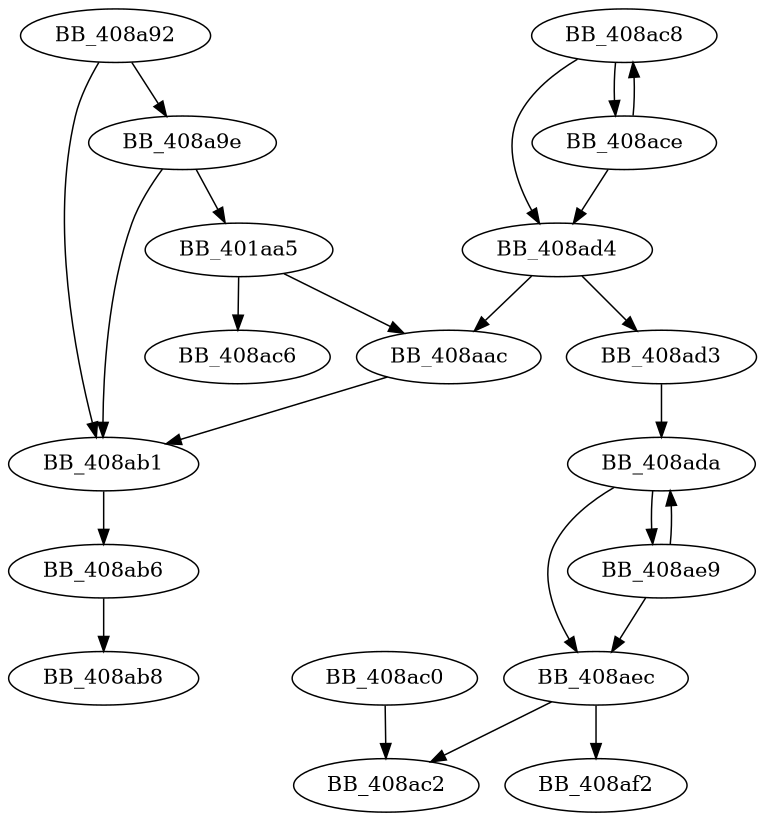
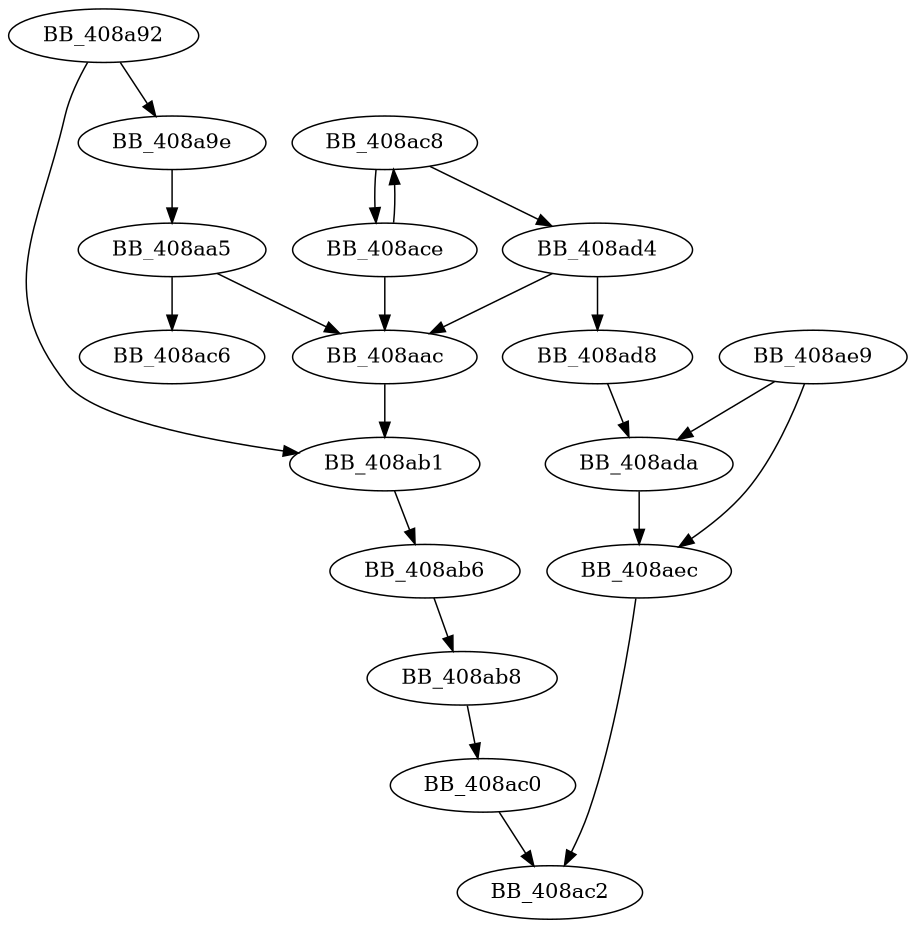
edge "BB_408ace" -> "BB_408ad4": now "BB_408ace" -> "BB_408aac"
node "BB_401aa5": label "BB_401aa5" -> "BB_408aa5"
edge "BB_408a9e" -> "BB_408ab1": removed
node "BB_408ad3": label "BB_408ad3" -> "BB_408ad8"
edge "BB_408ada" -> "BB_408ae9": removed
edge "BB_408ab8" -> "BB_408ac0": added
node "BB_408af2": removed
